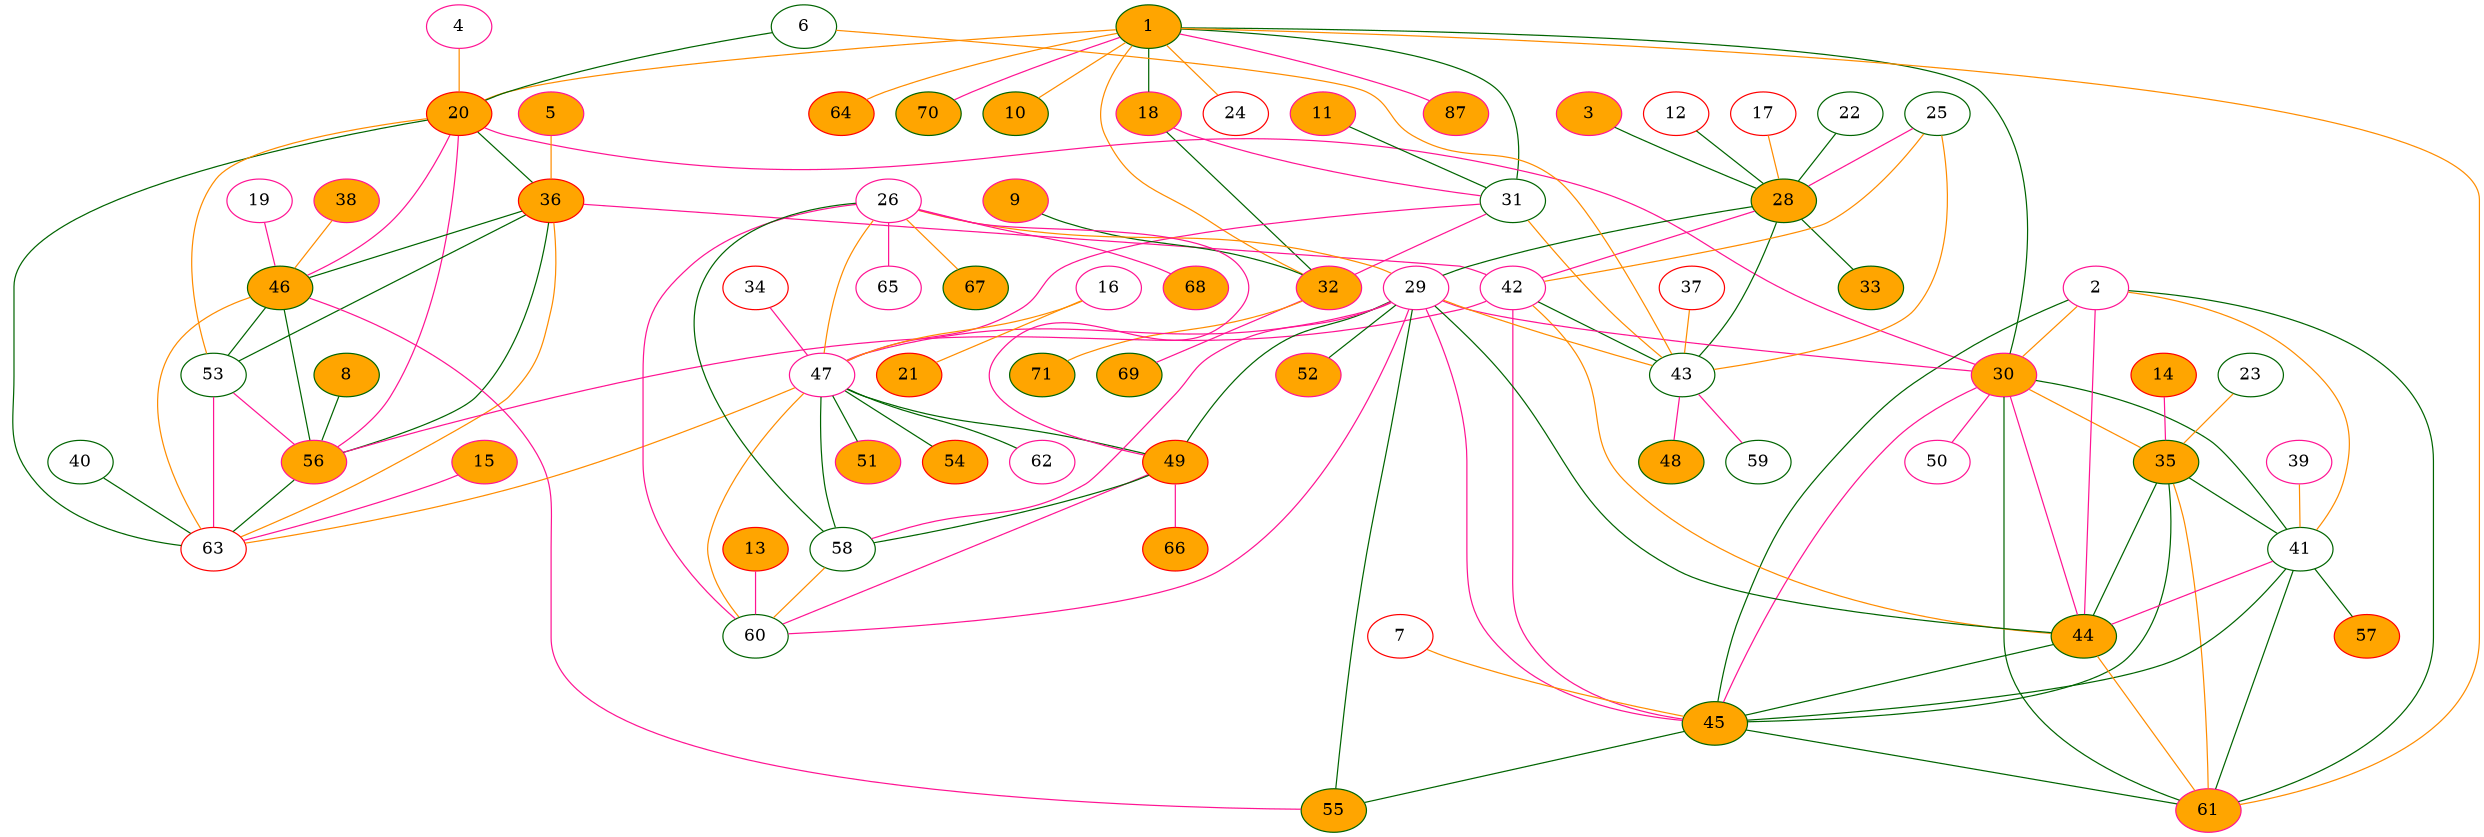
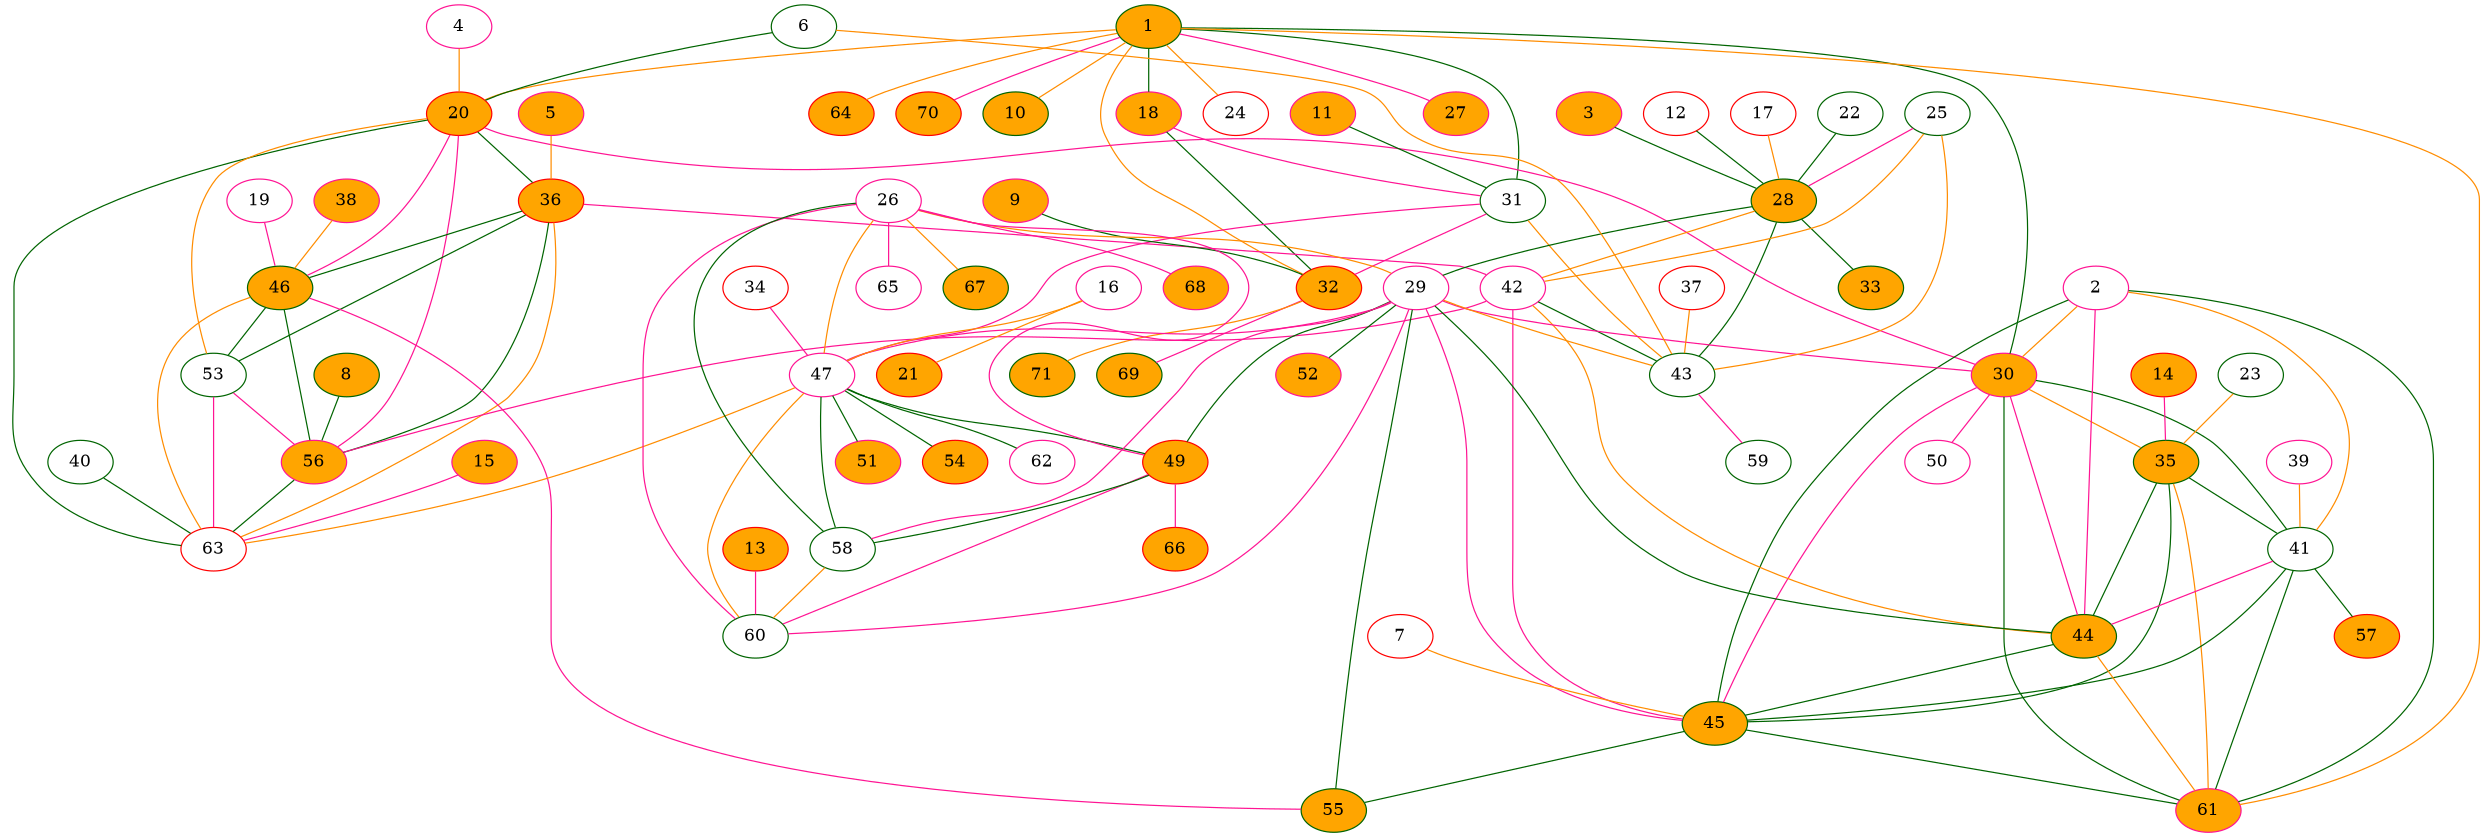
node "70": color darkgreen -> red
node "87": label "87" -> "27"
edge "28" -- "42": color deeppink -> darkorange
node "32": color deeppink -> red
node "48": removed
